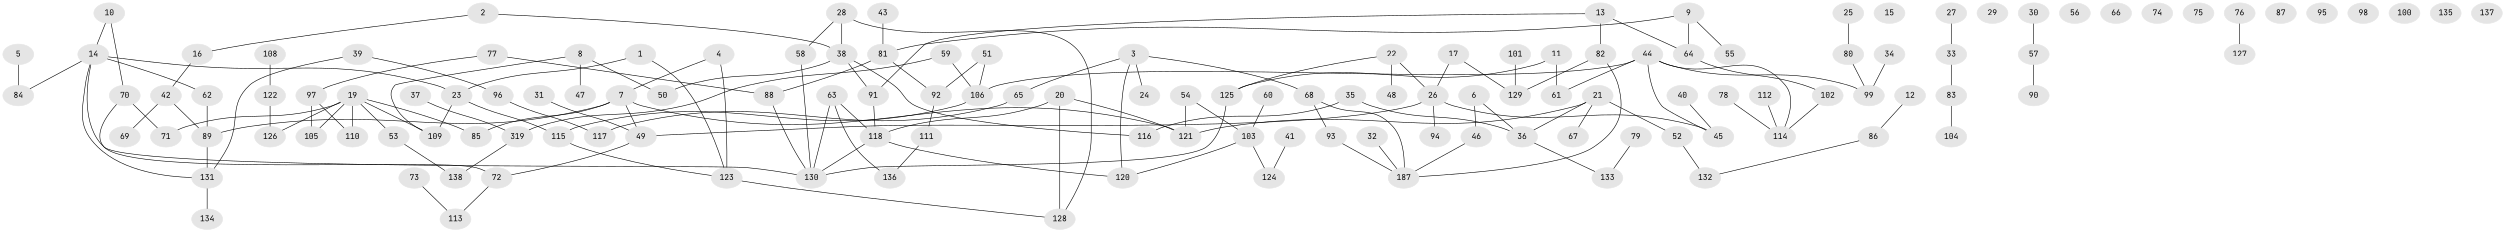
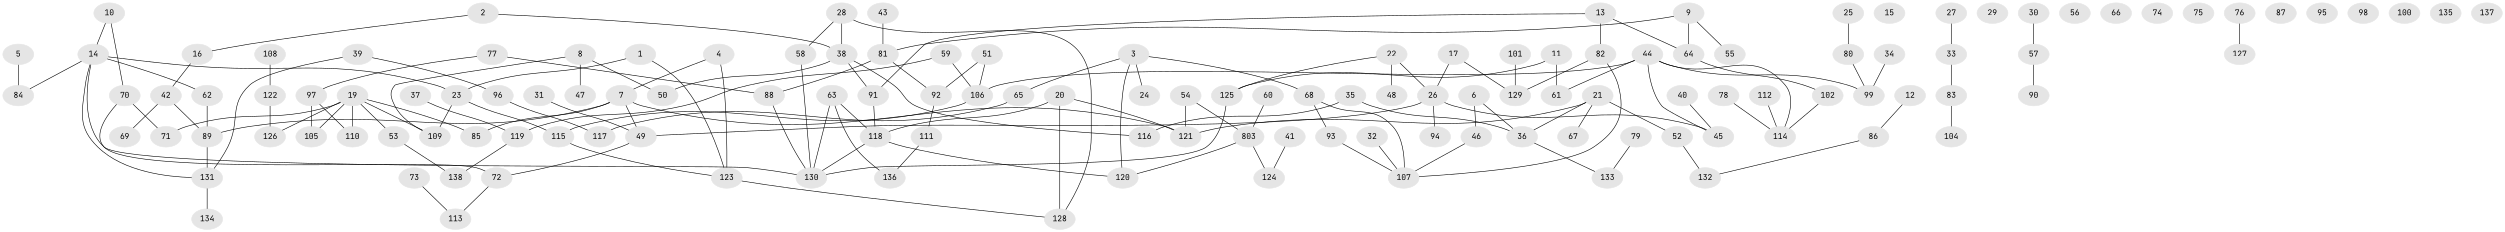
node "319": label "319" -> "119"
node "103": label "103" -> "803"
node "187": label "187" -> "107"
